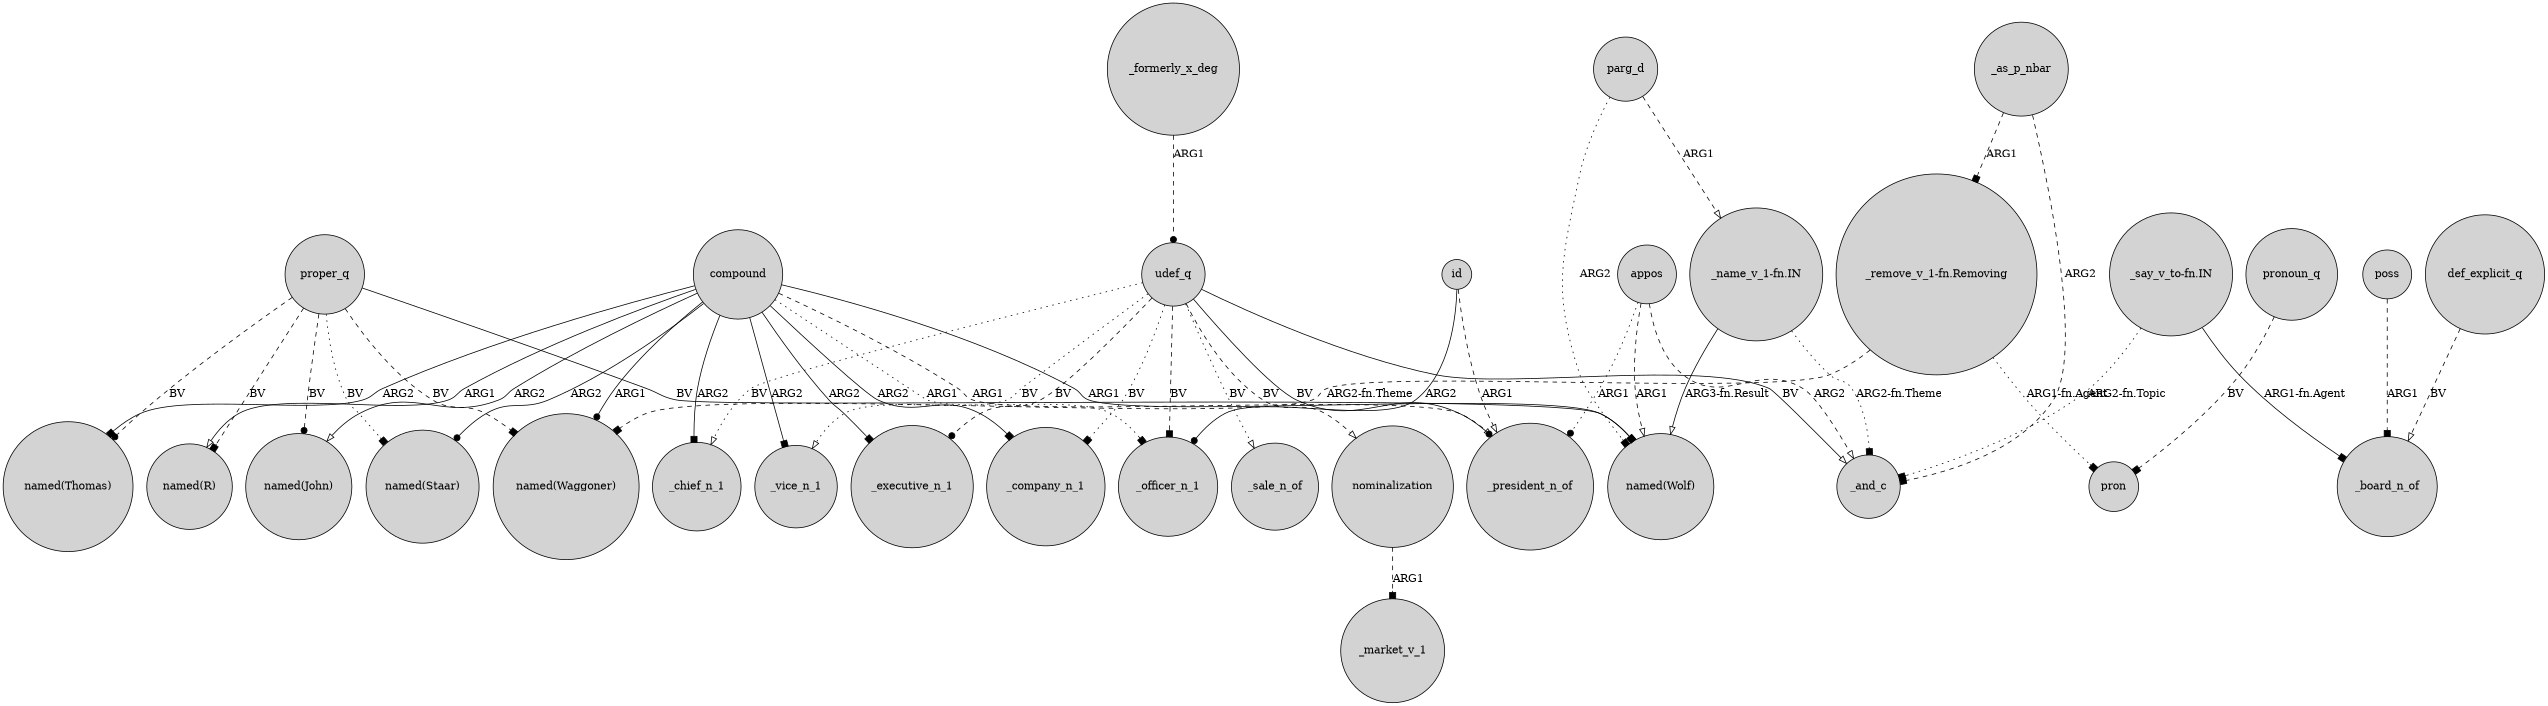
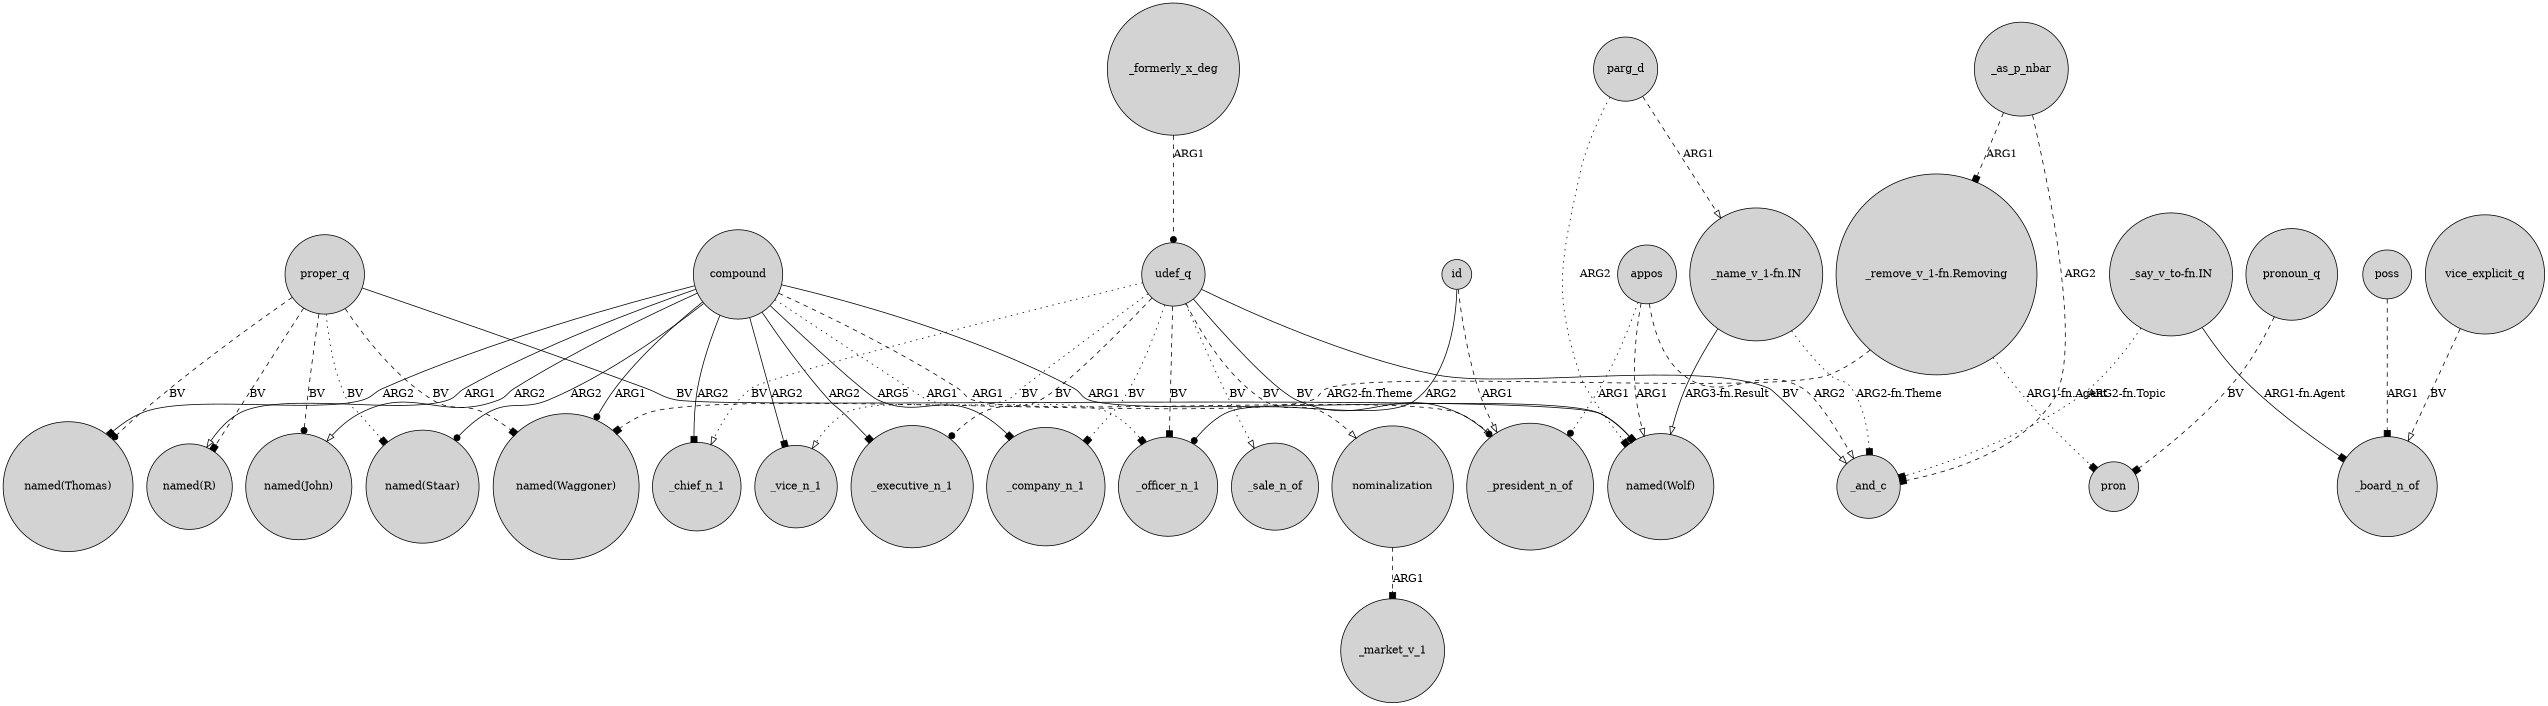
node "def_explicit_q": label "def_explicit_q" -> "vice_explicit_q"
edge "compound" -> "_company_n_1": label "ARG2" -> "ARG5"
